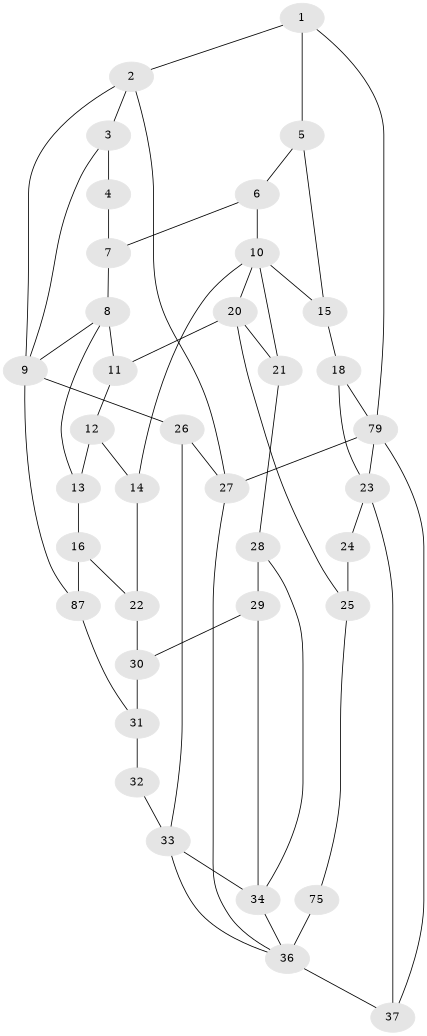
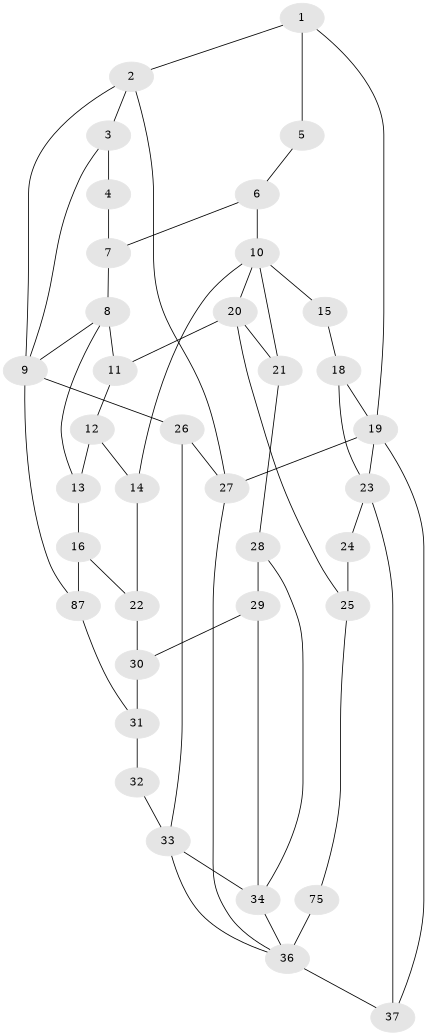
edge "5" -- "15": removed
node "79": label "79" -> "19"
